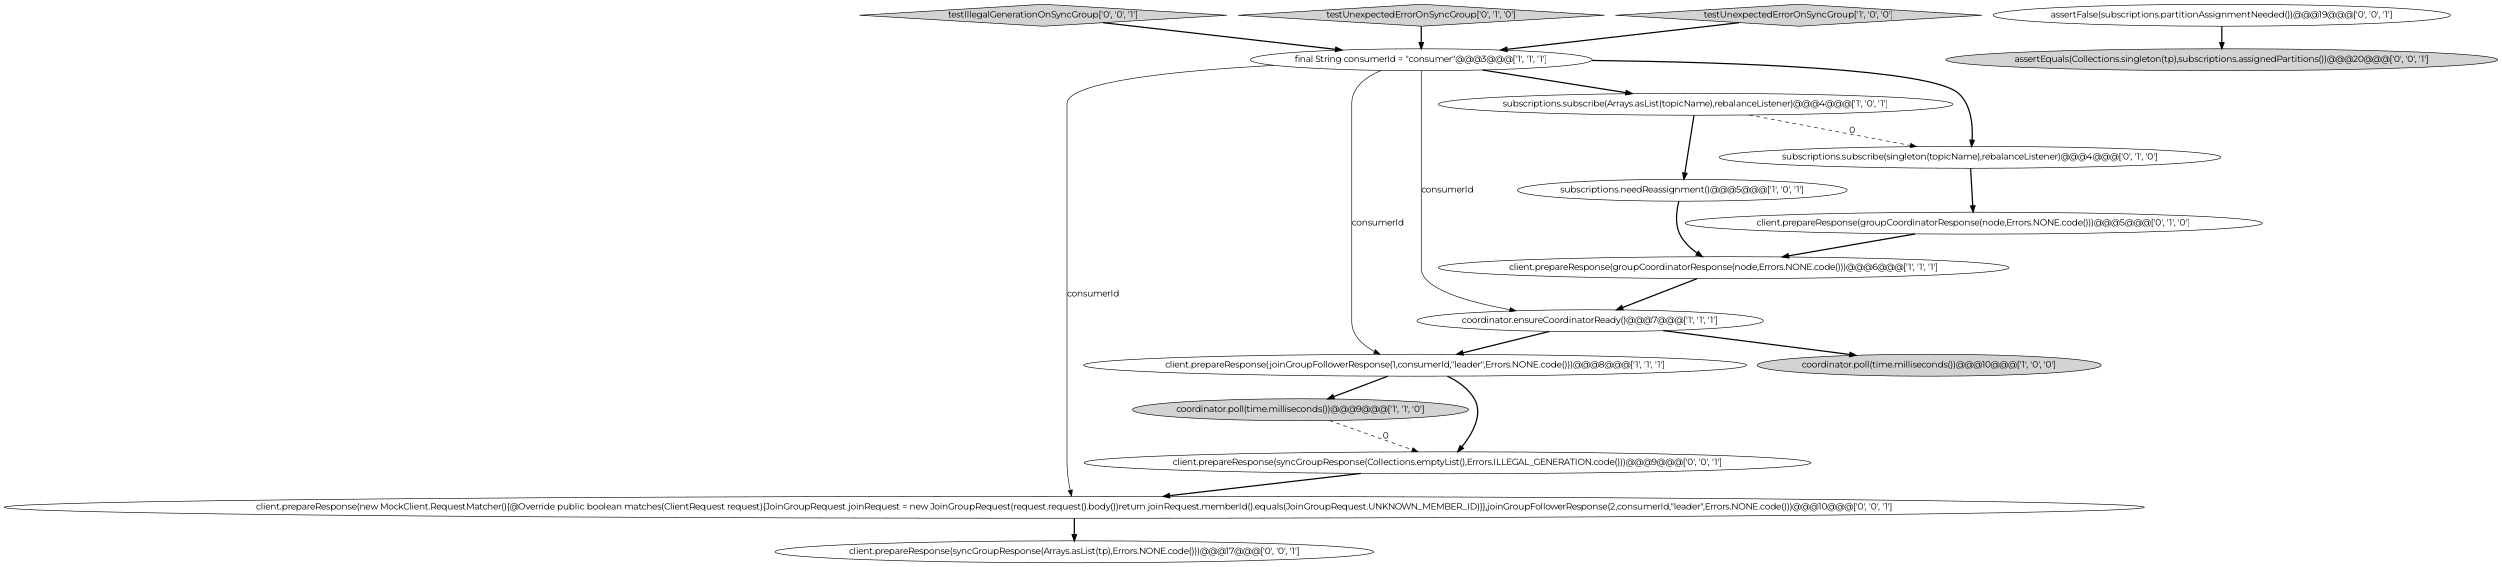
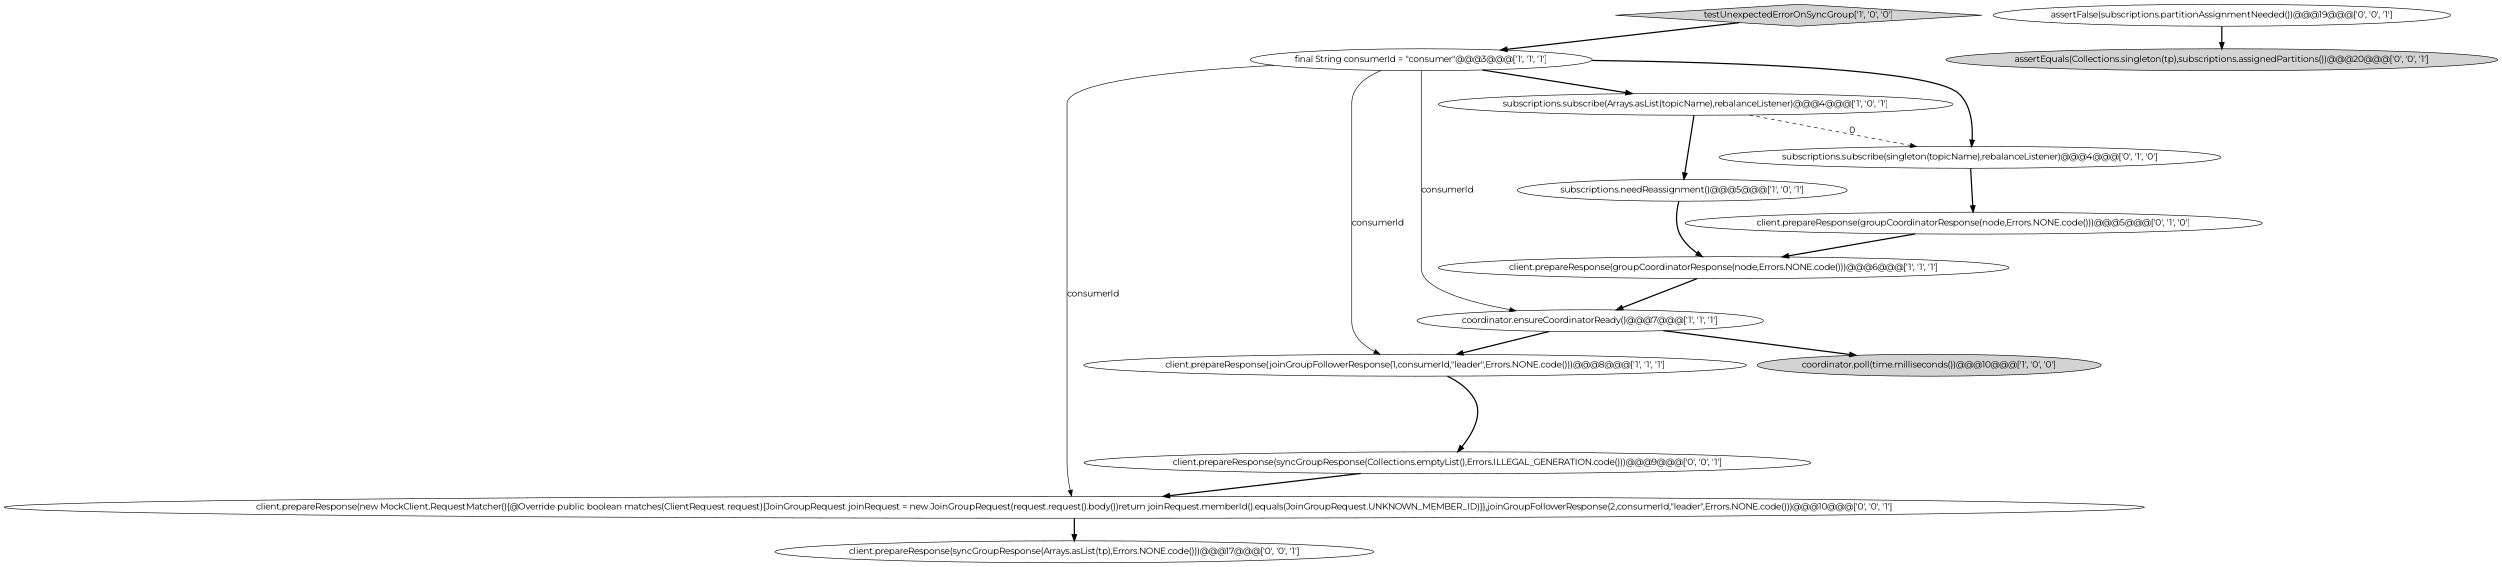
node "testIllegalGenerationOnSyncGroup['0', '0', '1']": removed
node "testUnexpectedErrorOnSyncGroup['0', '1', '0']": removed
node "coordinator.poll(time.milliseconds())@@@9@@@['1', '1', '0']": removed
